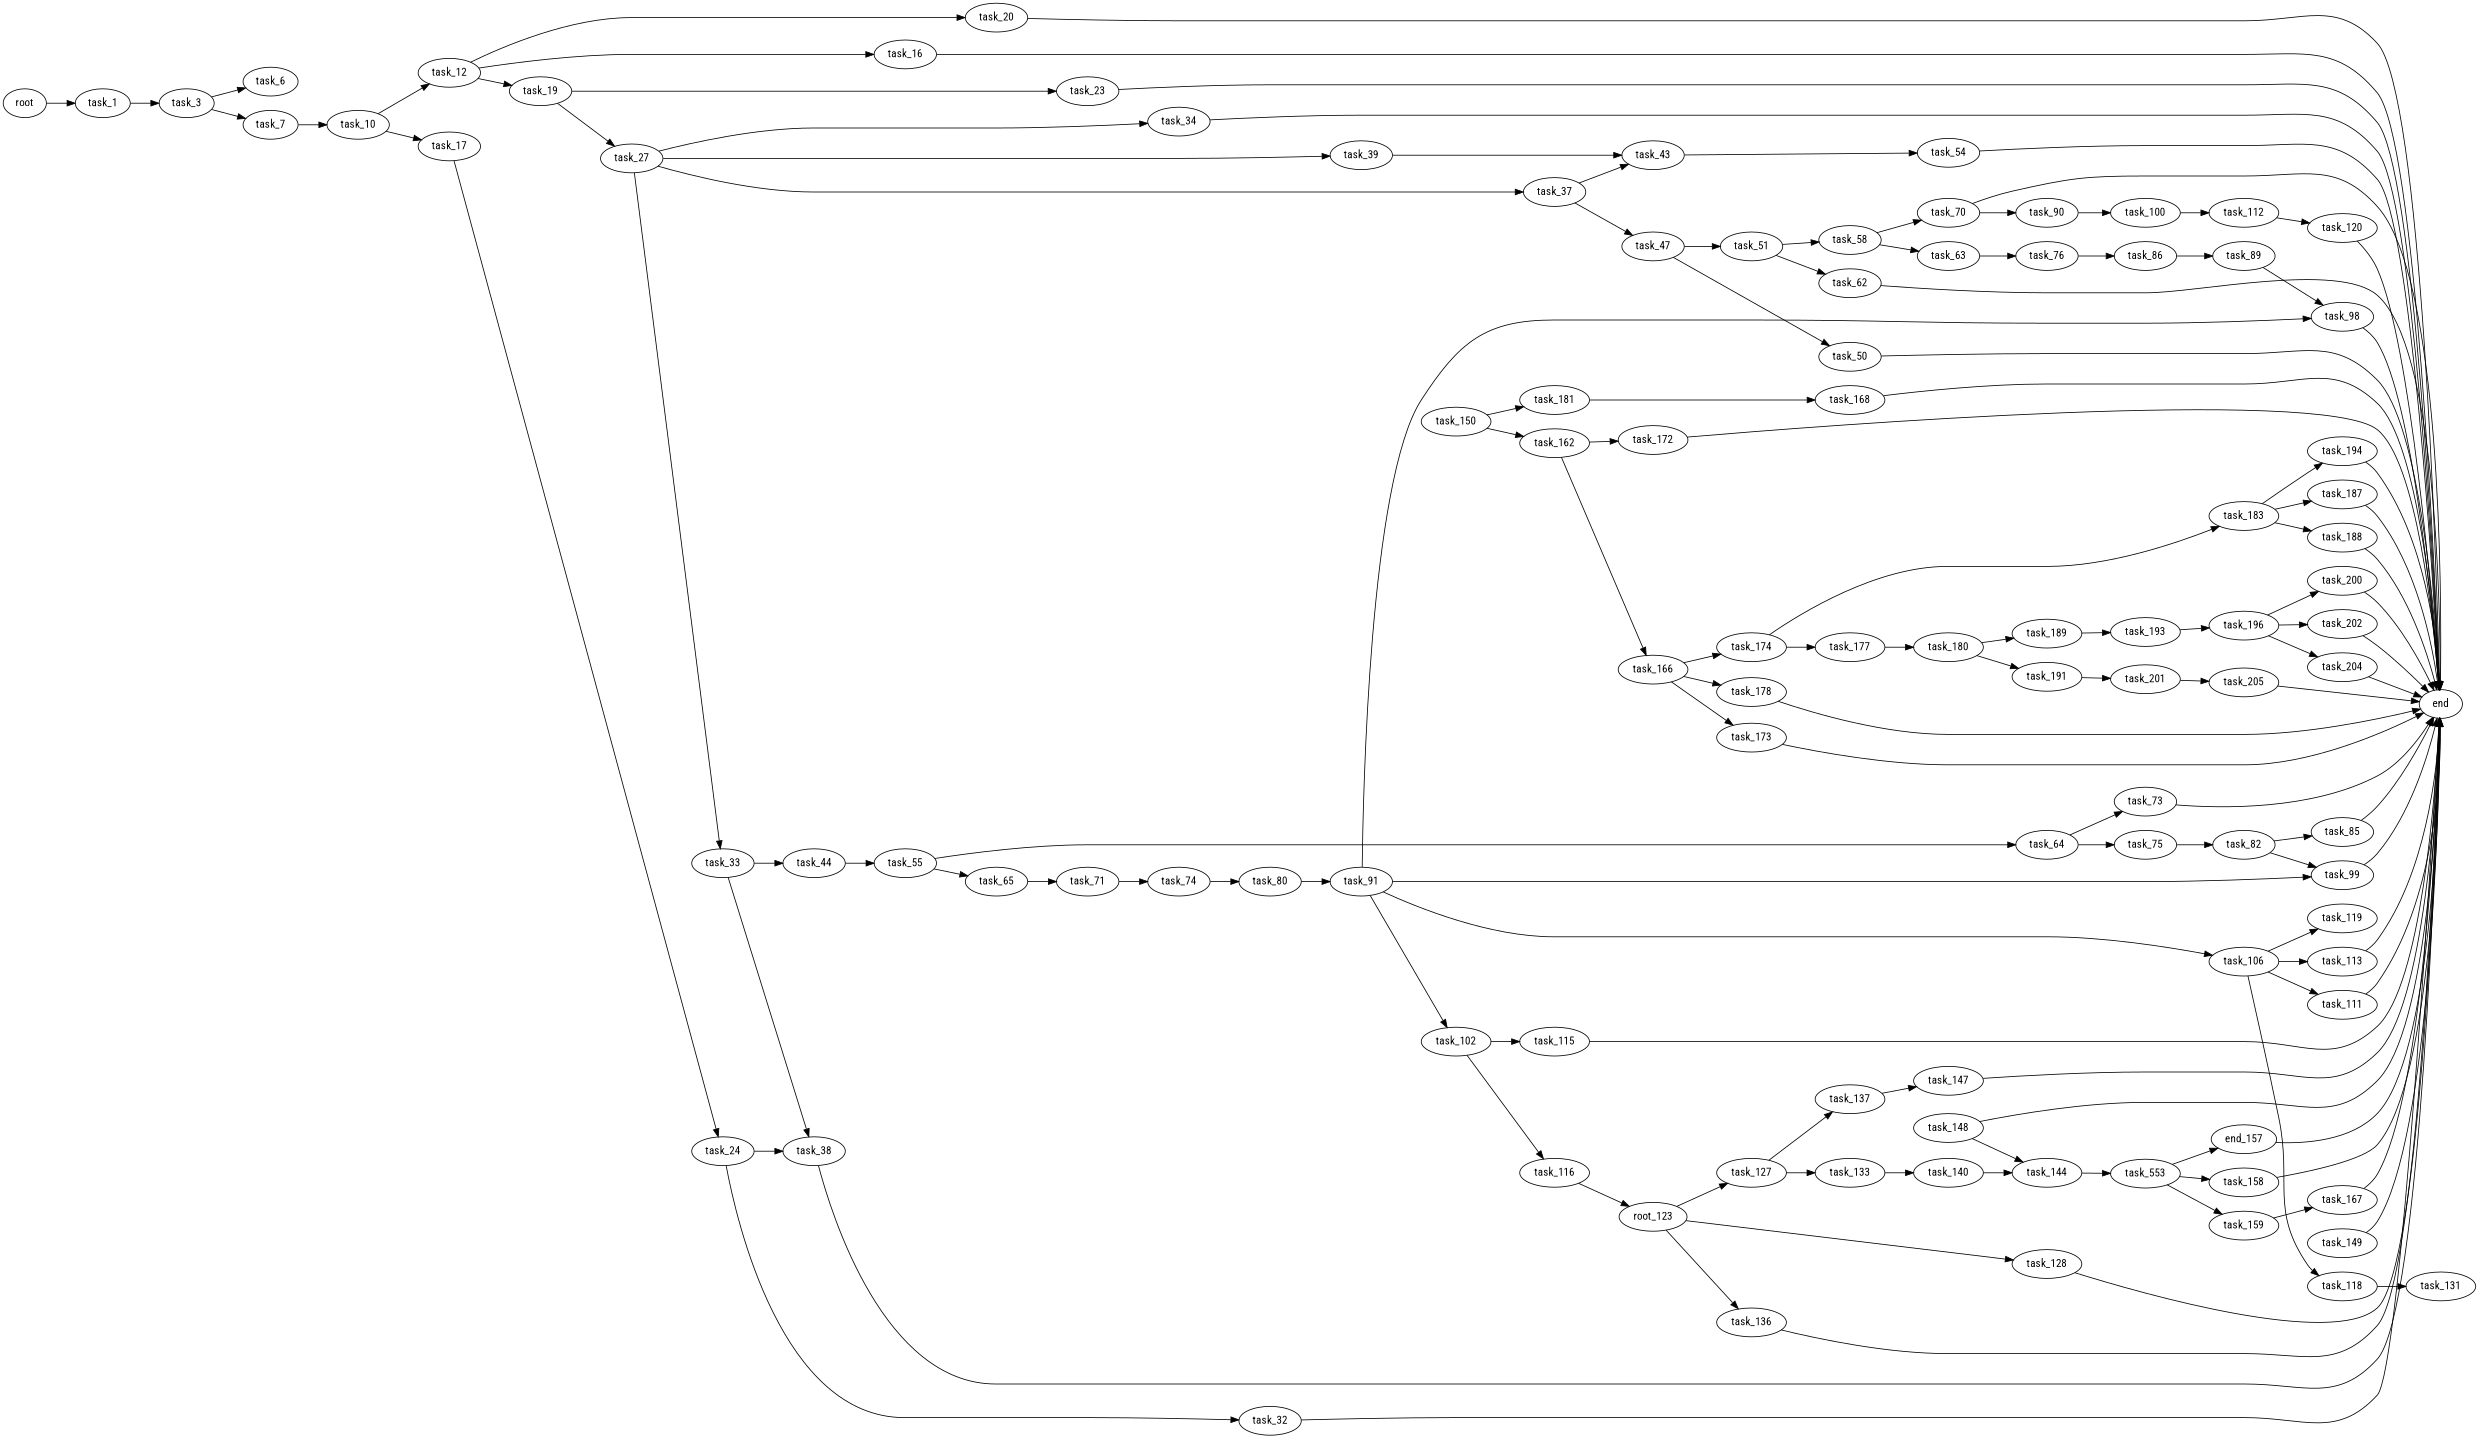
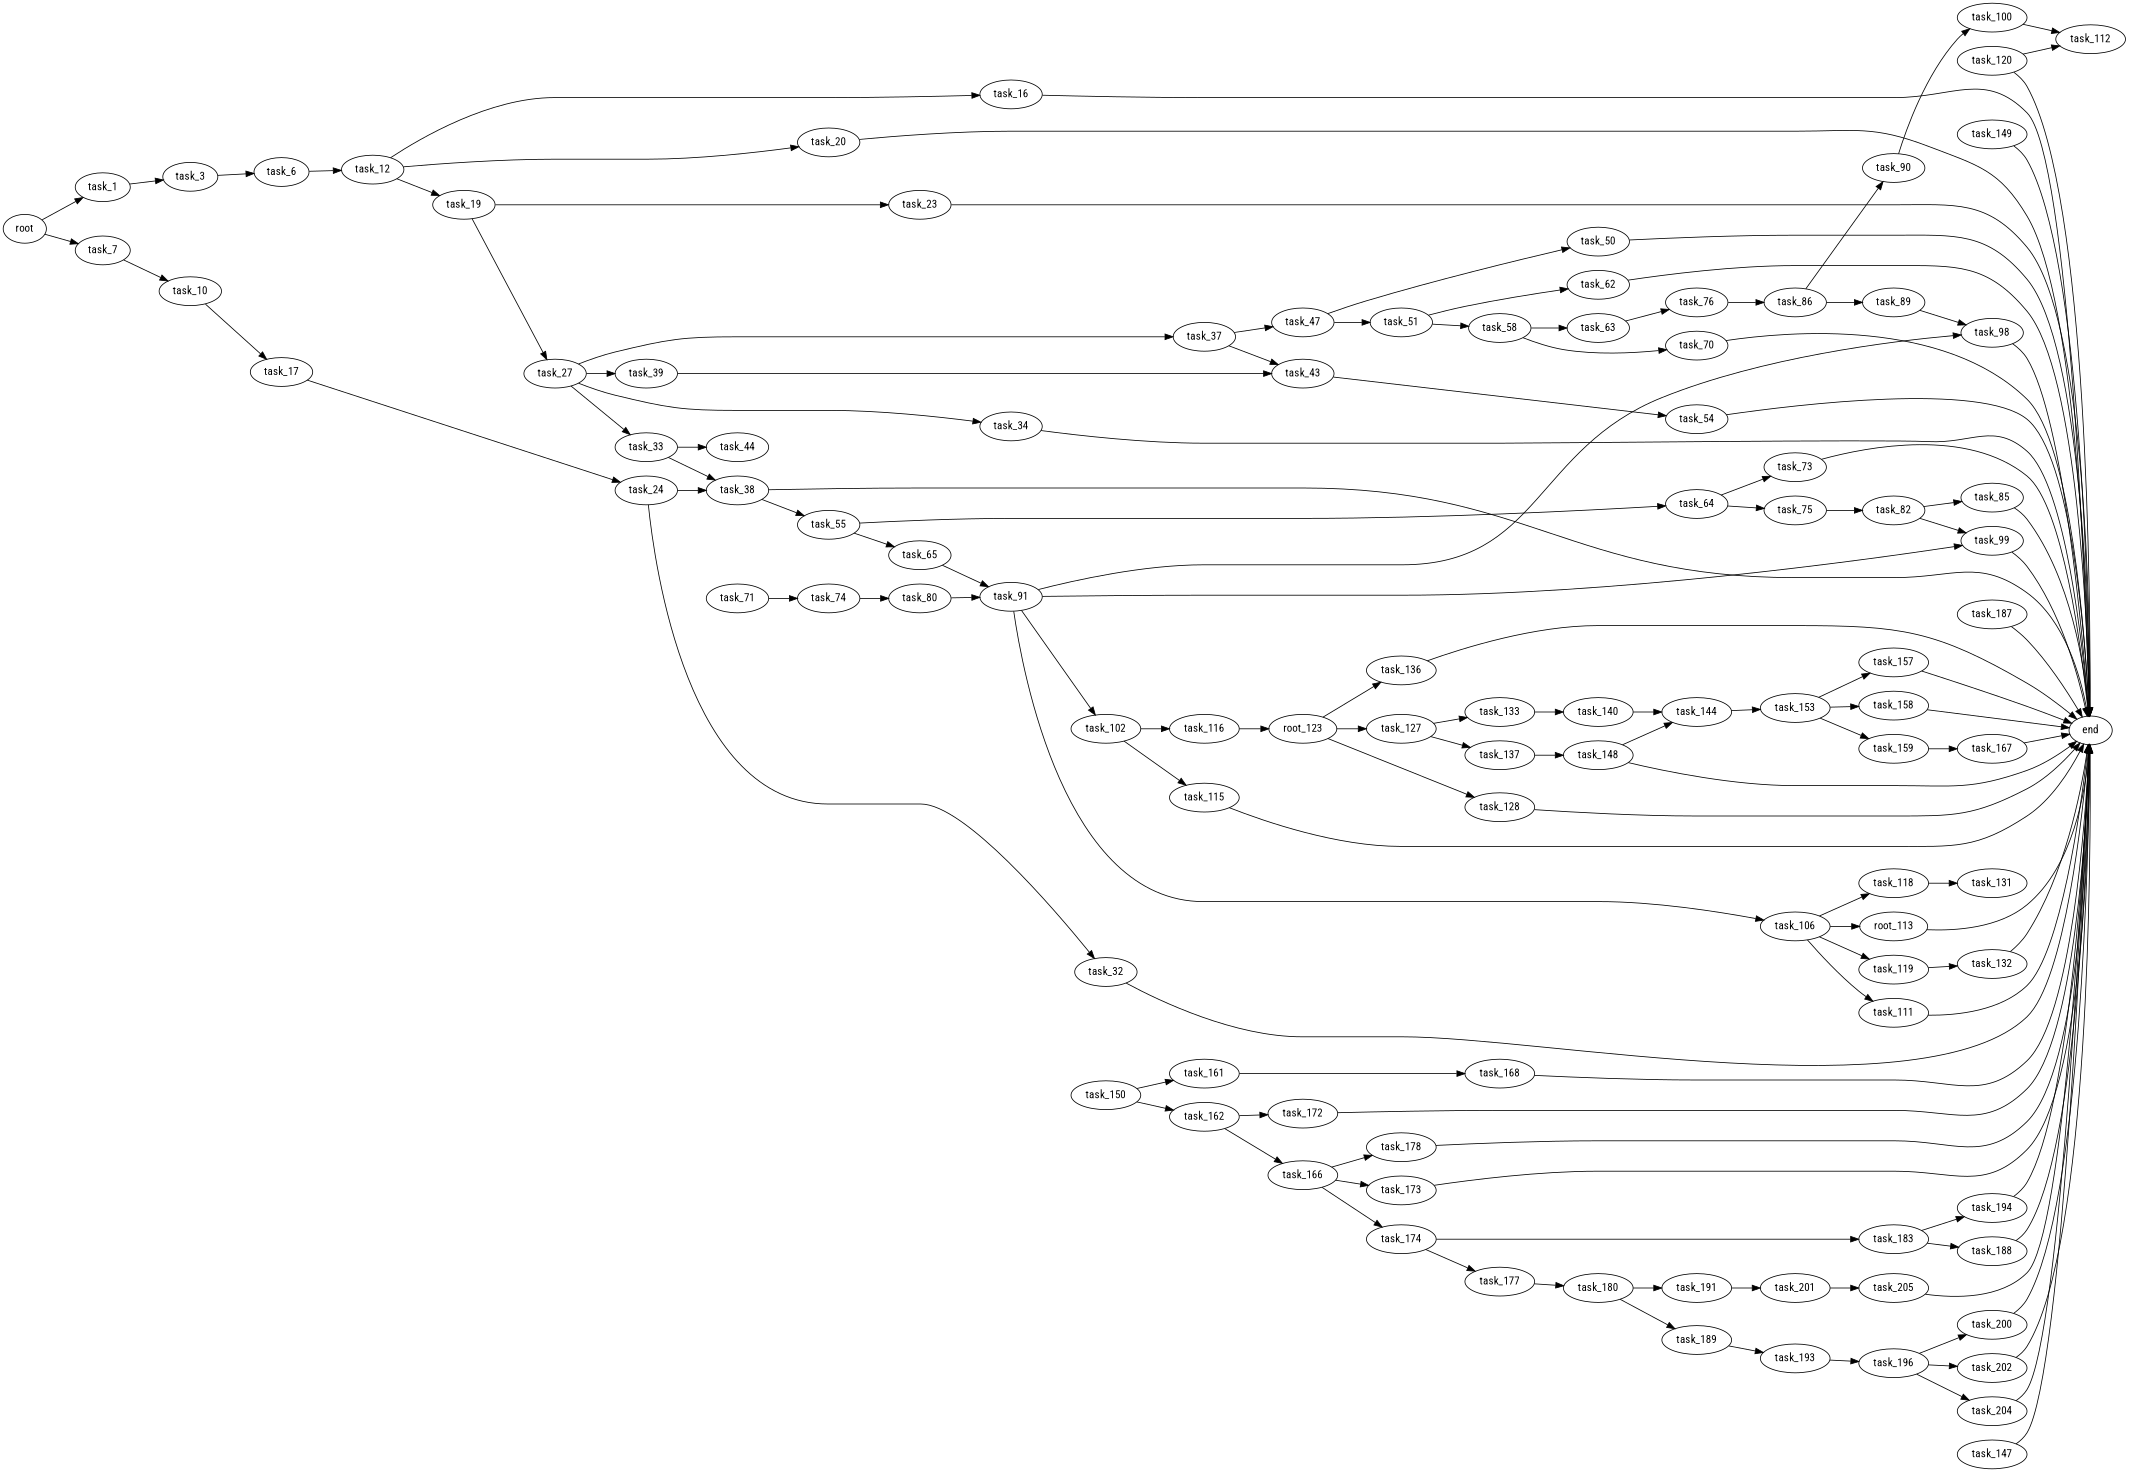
edge "task_10" -> "task_12": now "task_6" -> "task_12"
edge "task_3" -> "task_7": now "root" -> "task_7"
edge "task_70" -> "task_90": now "task_86" -> "task_90"
edge "task_112" -> "task_120": reversed
node "task_181": label "task_181" -> "task_161"
edge "task_183" -> "task_187": removed
edge "task_44" -> "task_55": now "task_38" -> "task_55"
edge "task_65" -> "task_71": now "task_65" -> "task_91"
node "task_113": label "task_113" -> "root_113"
node "task_132": added
edge "task_137" -> "task_147": now "task_137" -> "task_148"
node "end_157": label "end_157" -> "task_157"
node "task_553": label "task_553" -> "task_153"
